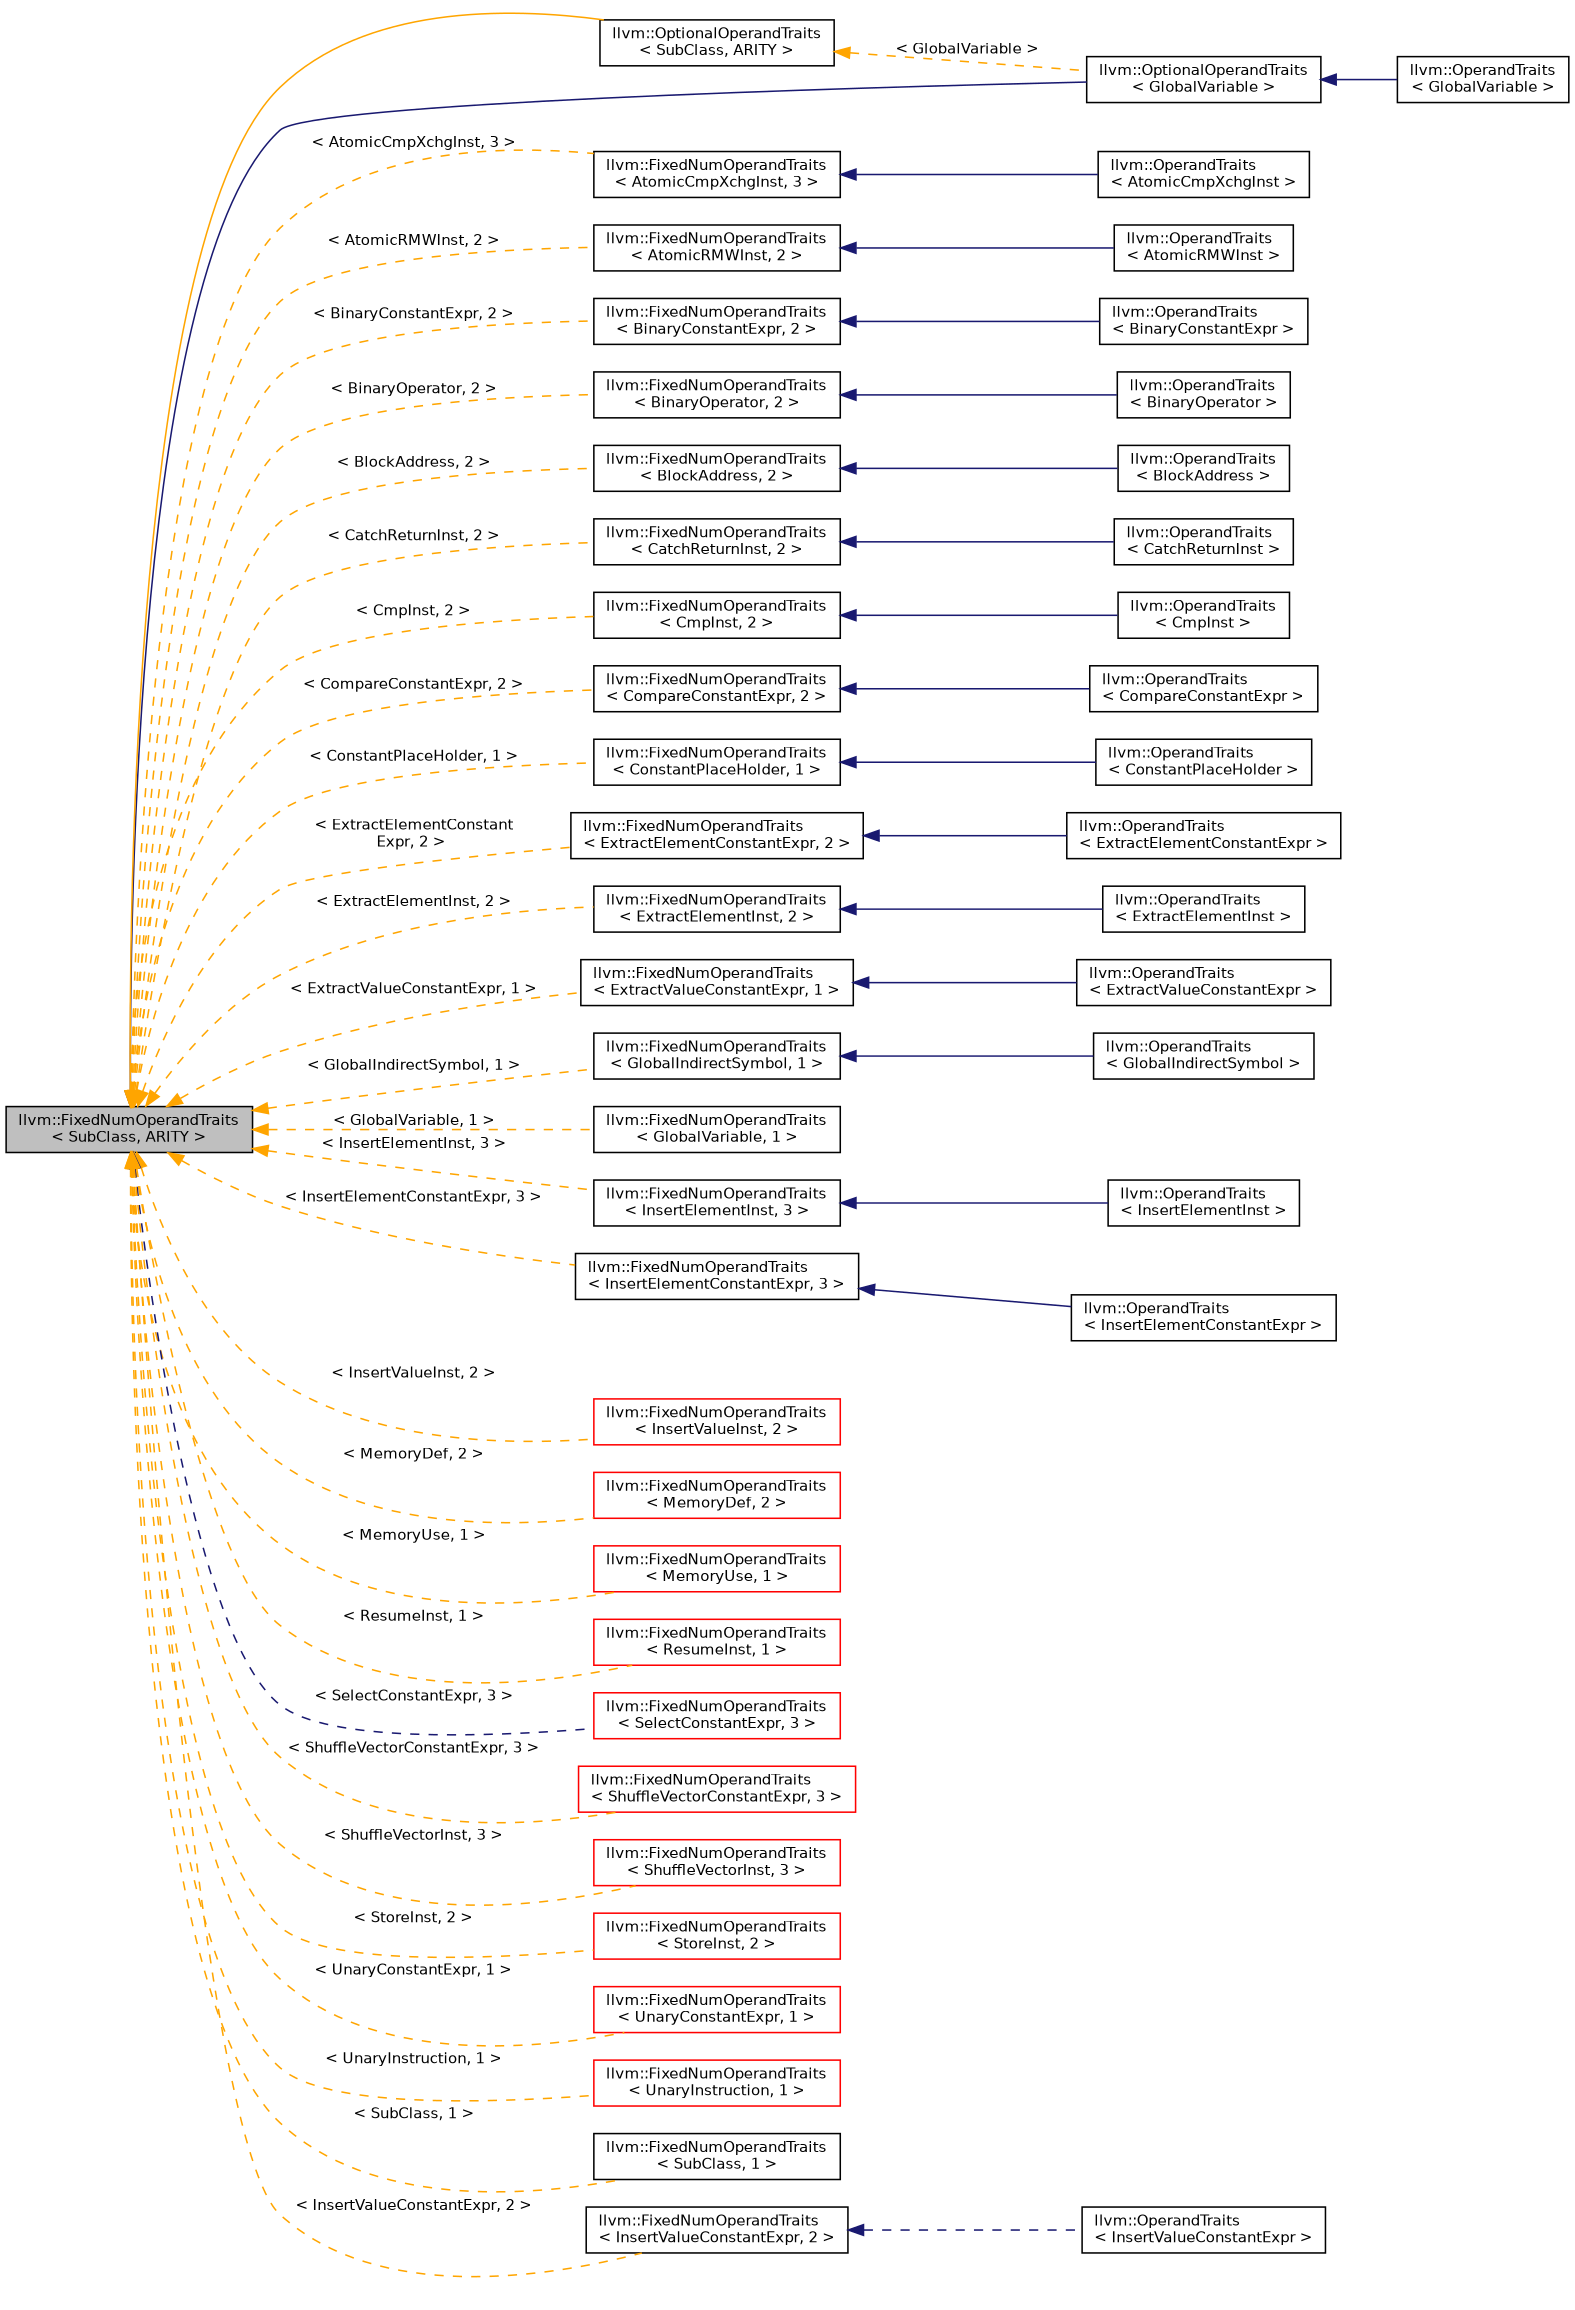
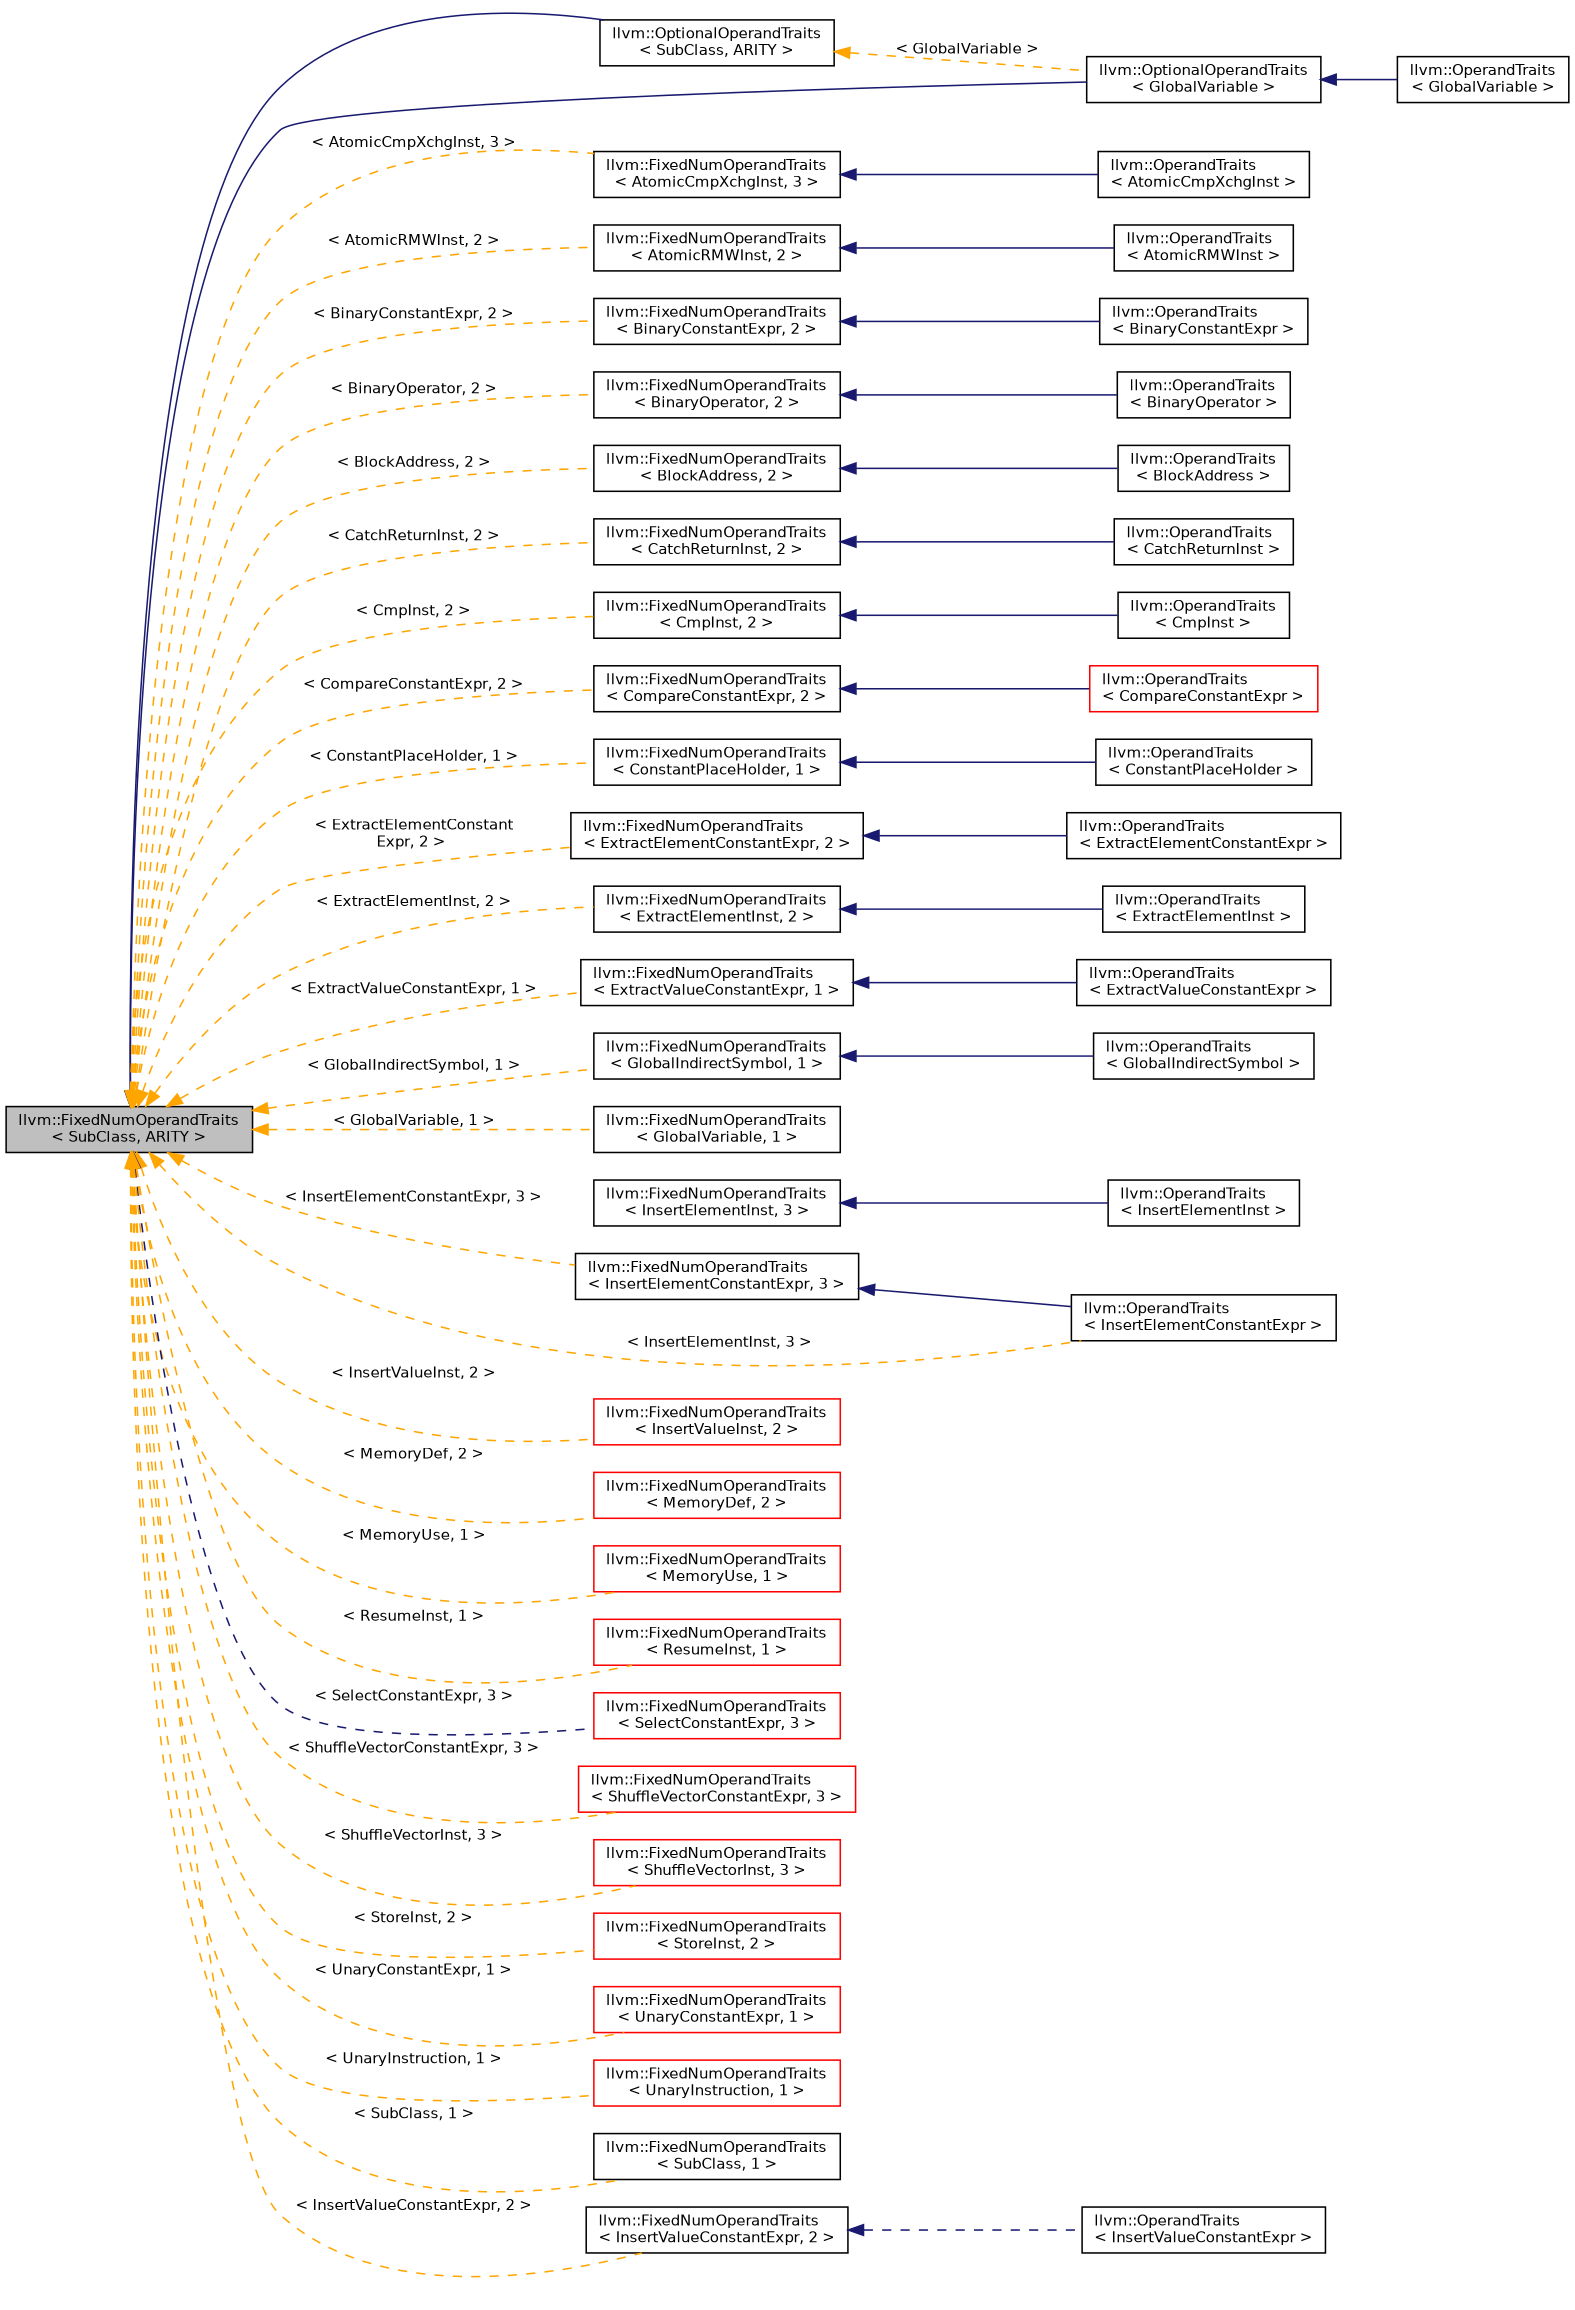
edge "llvm::OptionalOperandTraits < SubClass, ARITY >" -> "llvm::FixedNumOperandTraits < SubClass, ARITY >": color orange -> midnightblue
node "llvm::OperandTraits < CompareConstantExpr >": color black -> red
edge "llvm::FixedNumOperandTraits < InsertElementInst, 3 >" -> "llvm::FixedNumOperandTraits < SubClass, ARITY >": now "llvm::OperandTraits < InsertElementConstantExpr >" -> "llvm::FixedNumOperandTraits < SubClass, ARITY >"
